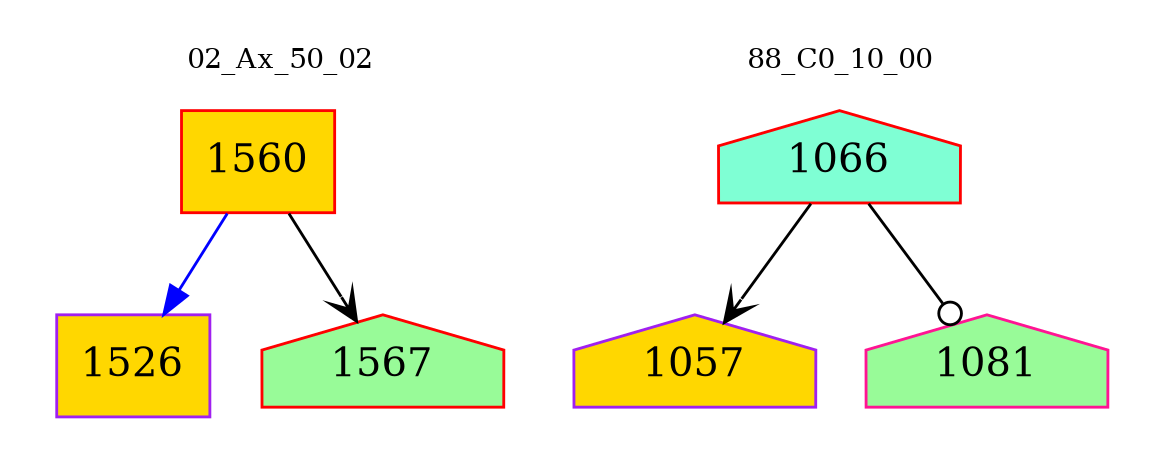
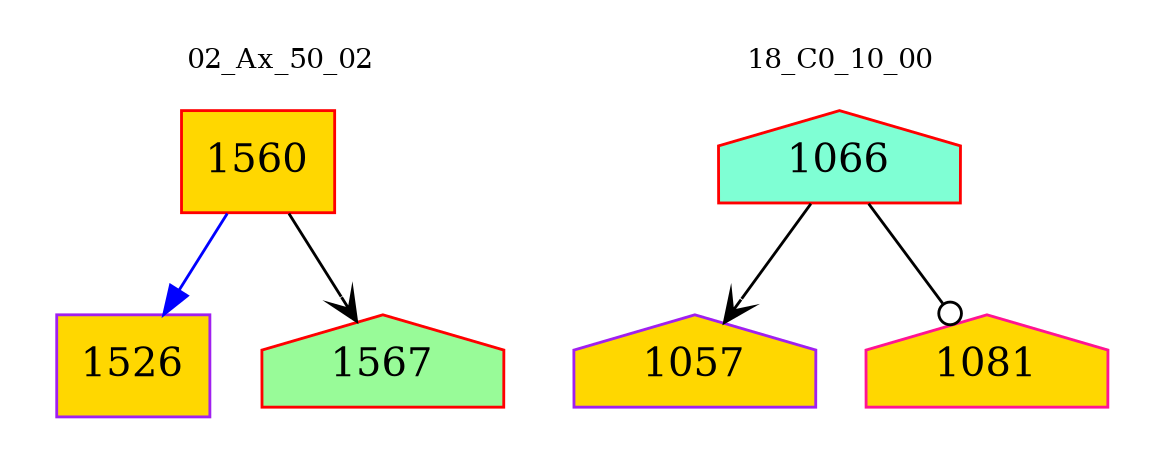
cluster "88_C0_10_00": label "88_C0_10_00" -> "18_C0_10_00"
node "1081": fillcolor palegreen -> gold
